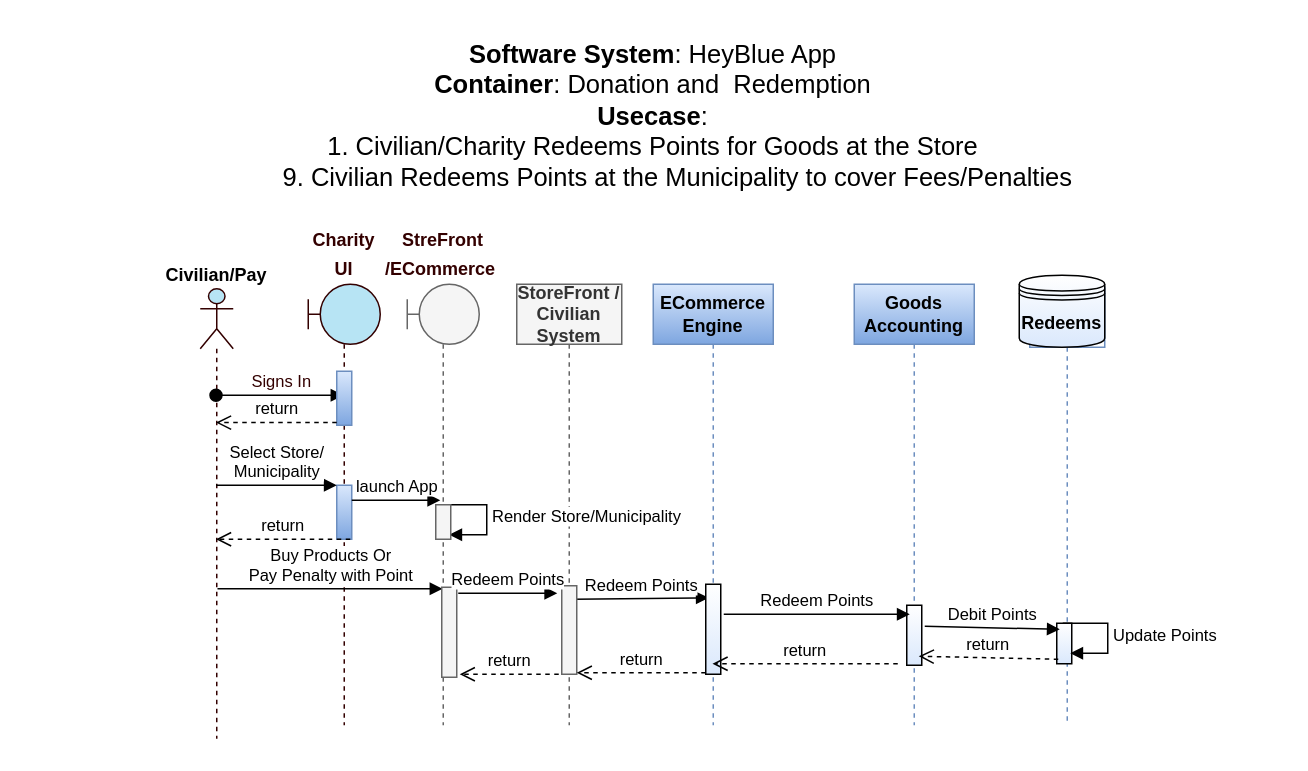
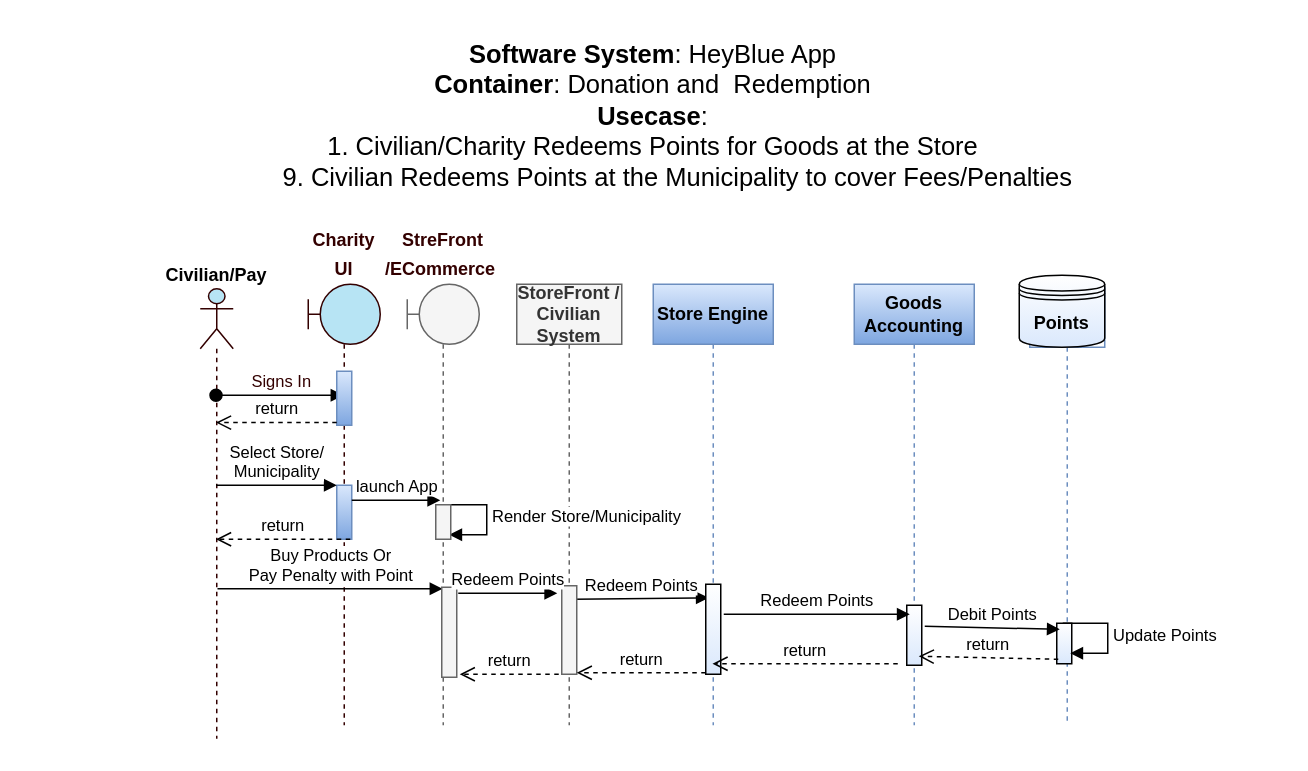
node "ECommerce Engine": label "ECommerce Engine" -> "Store Engine"
node "Redeems": label "Redeems" -> "Points"
